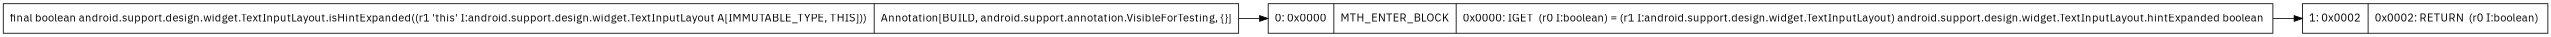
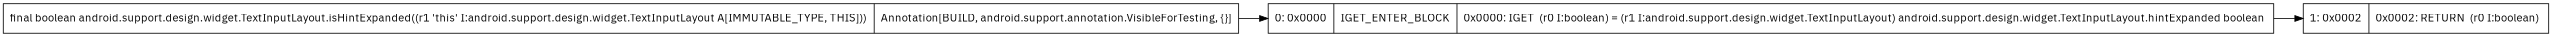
node "0: 0x0000": text "MTH_ENTER_BLOCK" -> "IGET_ENTER_BLOCK"
